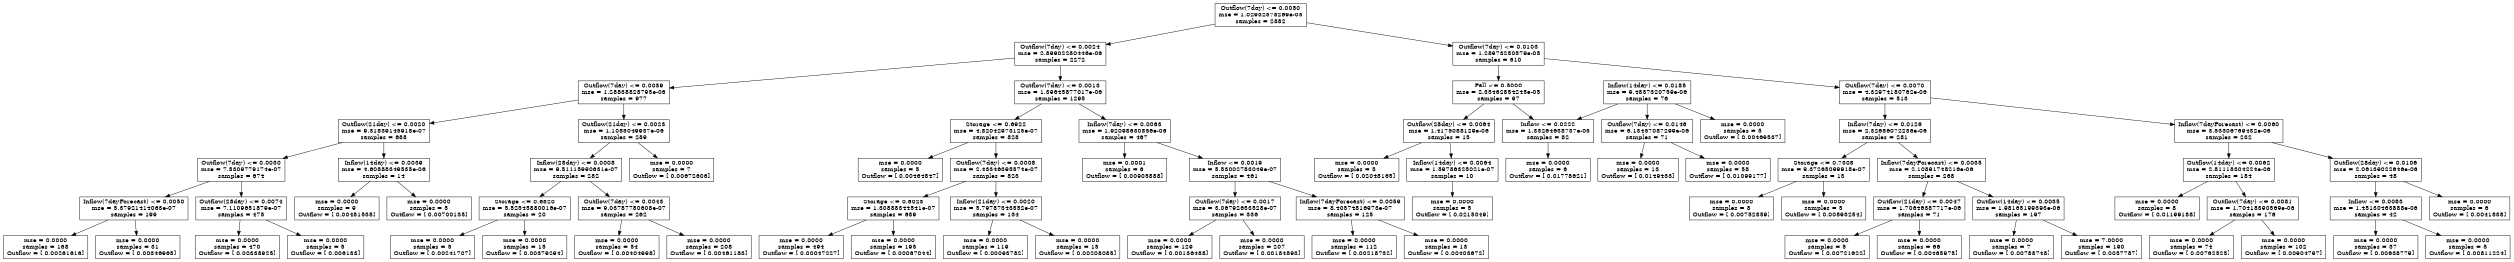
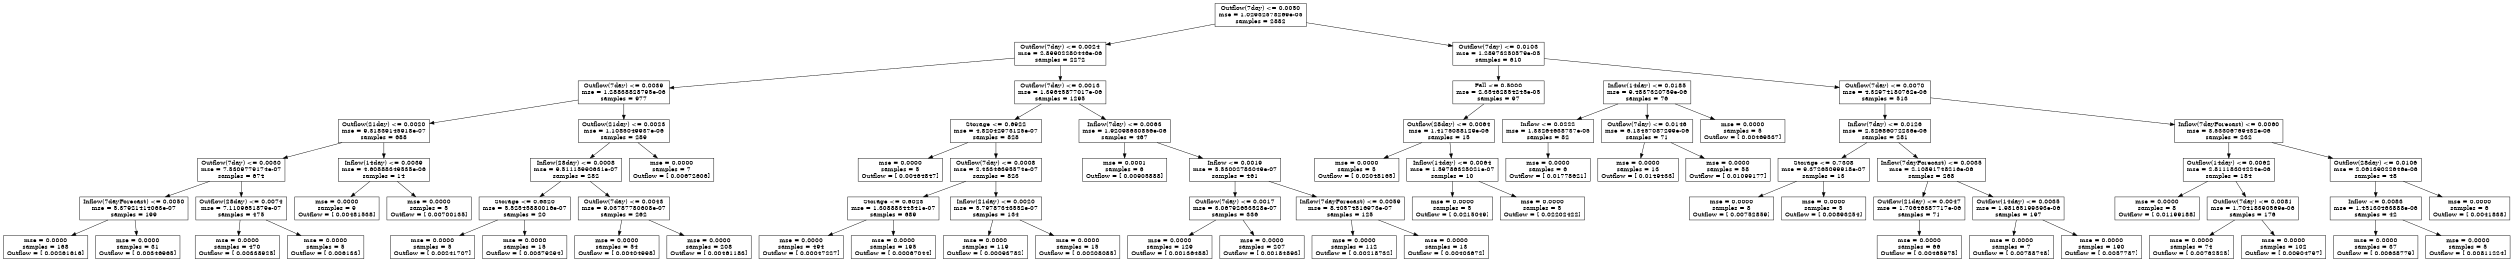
edge "Fall <= 0.5000 mse = 2.35462854245e-05 samples = 97" -> "Inflow <= 0.0222 mse = 1.33264638737e-05 samples = 82": removed
node "mse = 0.0000 samples = 5 Outflow = [ 0.02202422]": added
node "mse = 0.0000 samples = 5 Outflow = [ 0.00721622]": removed
node "mse = 7.0000 samples = 190 Outflow = [ 0.0057787]": label "mse = 7.0000 samples = 190 Outflow = [ 0.0057787]" -> "mse = 0.0000 samples = 190 Outflow = [ 0.0057787]"
